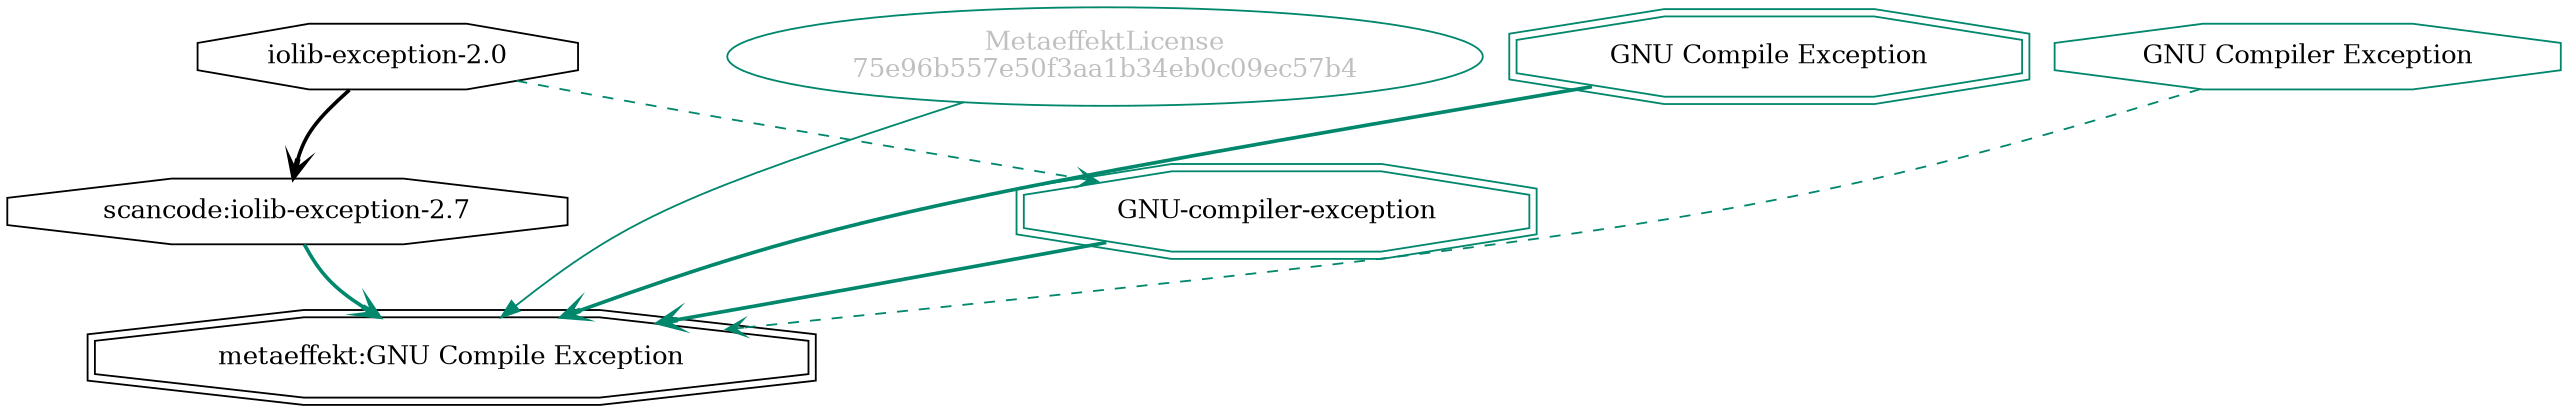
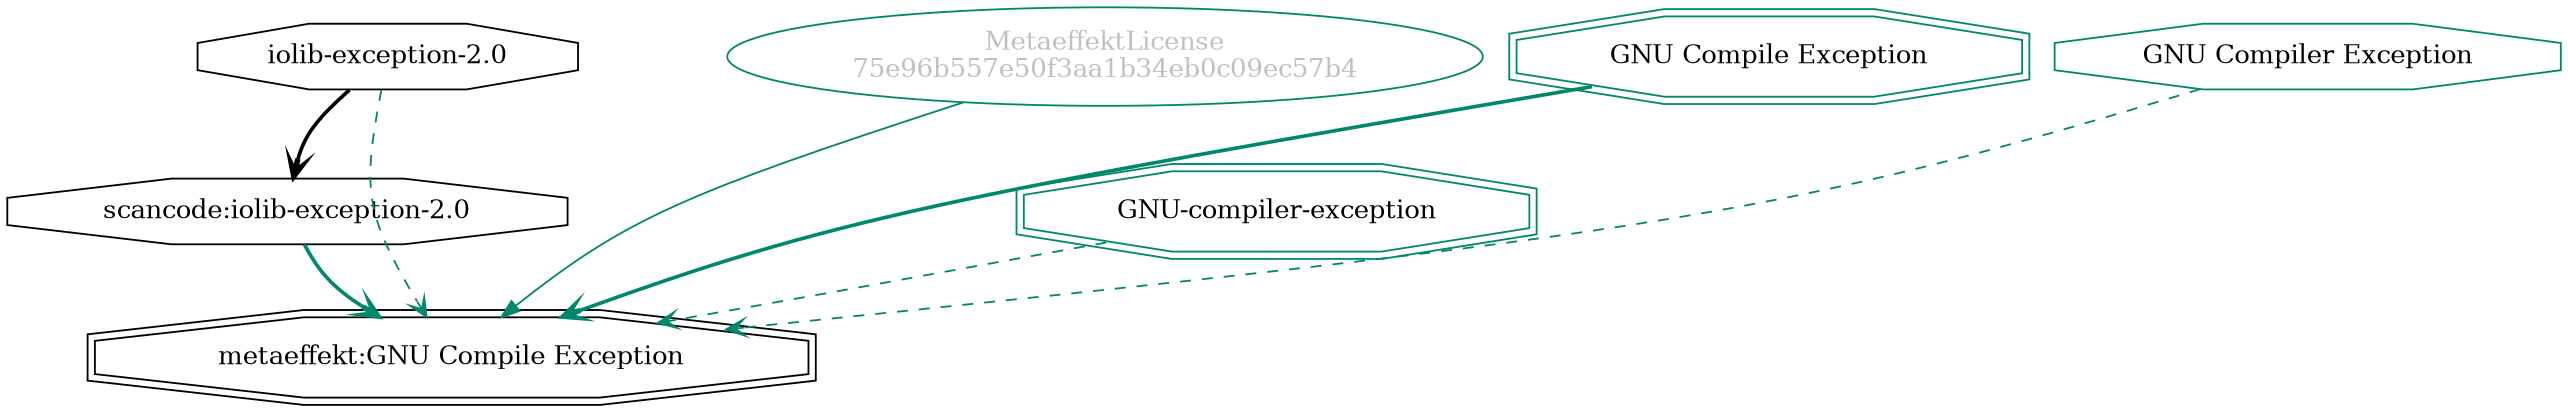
edge "iolib-exception-2.0" -> "GNU-compiler-exception": now "iolib-exception-2.0" -> "metaeffekt:GNU Compile Exception"
node "scancode:iolib-exception-2.7": label "scancode:iolib-exception-2.7" -> "scancode:iolib-exception-2.0"
edge "GNU-compiler-exception" -> "metaeffekt:GNU Compile Exception": style bold -> dashed
